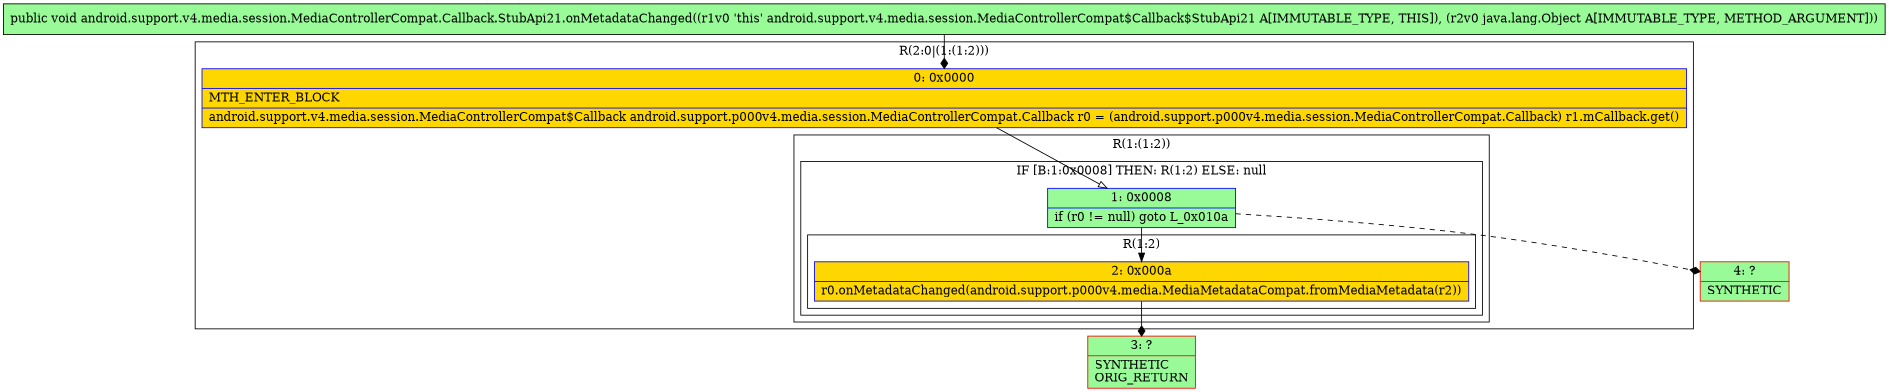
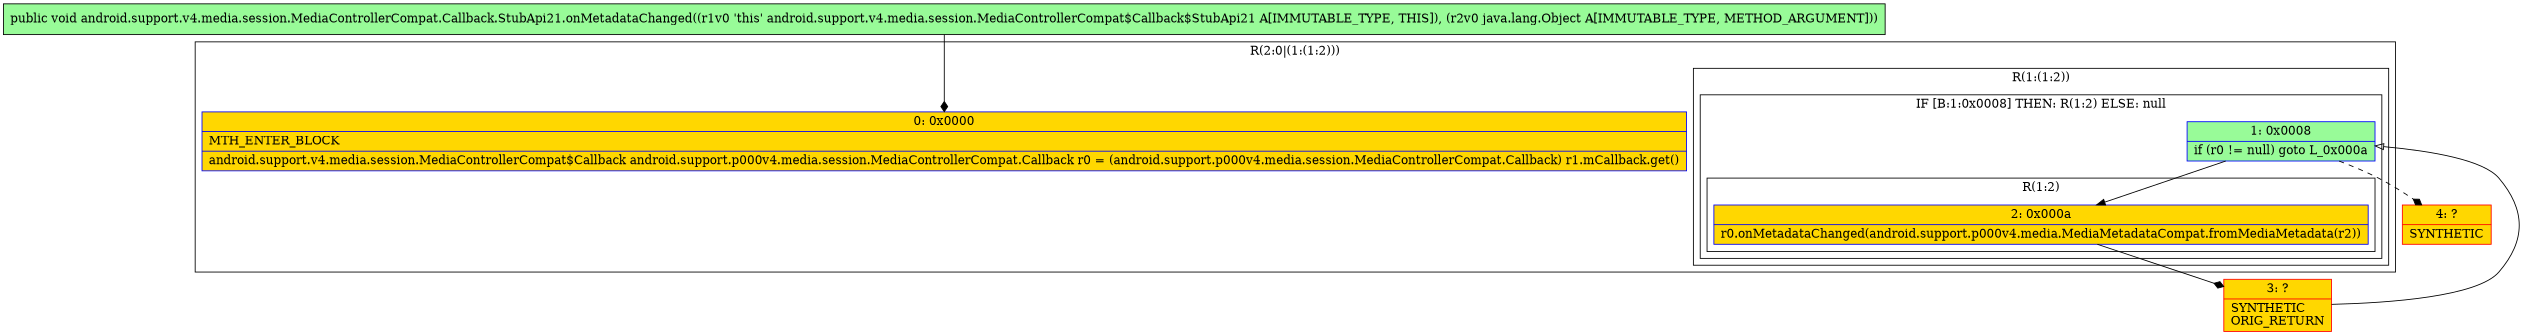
edge "0: 0x0000" -> "1: 0x0008": now "3: ?" -> "1: 0x0008"
node "1: 0x0008": text "if (r0 != null) goto L_0x010a" -> "if (r0 != null) goto L_0x000a"
node "4: ?": fillcolor palegreen -> gold
node "3: ?": fillcolor palegreen -> gold
